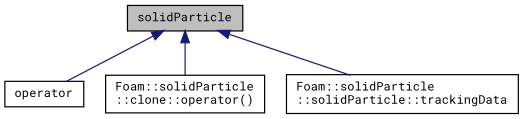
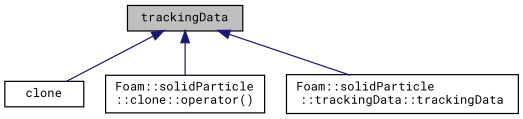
node "solidParticle": label "solidParticle" -> "trackingData"
node "operator": label "operator" -> "clone"
node "Foam::solidParticle ::solidParticle::trackingData": label "Foam::solidParticle ::solidParticle::trackingData" -> "Foam::solidParticle ::trackingData::trackingData"
